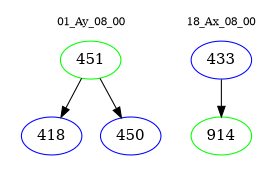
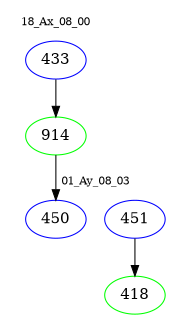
cluster "01_Ay_08_00": label "01_Ay_08_00" -> "01_Ay_08_03"
node "451": color green -> blue
edge "451" -> "450": now "914" -> "450"
node "418": color blue -> green
